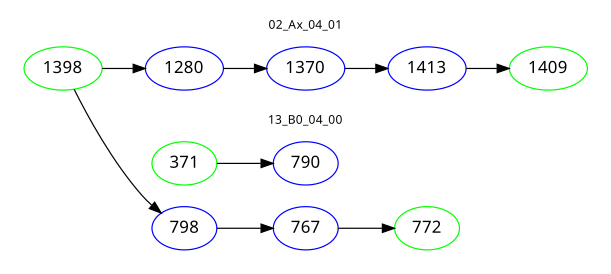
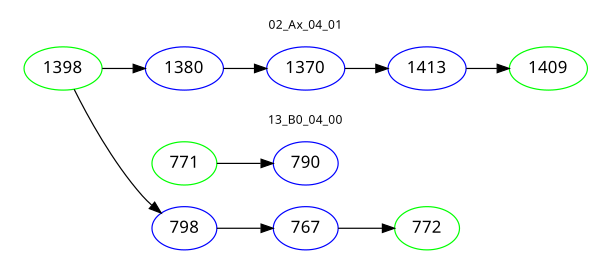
node "1280": label "1280" -> "1380"
node "371": label "371" -> "771"
